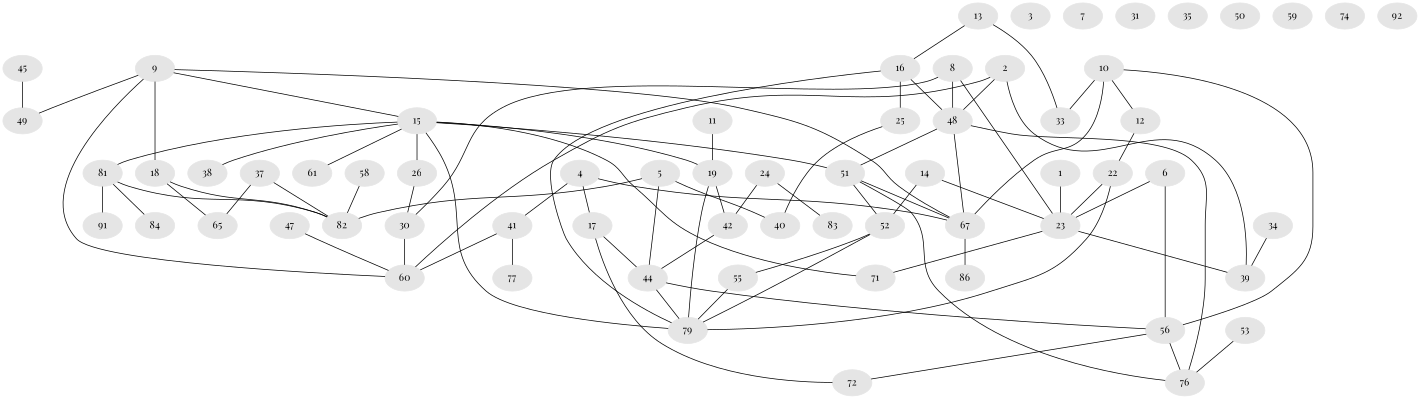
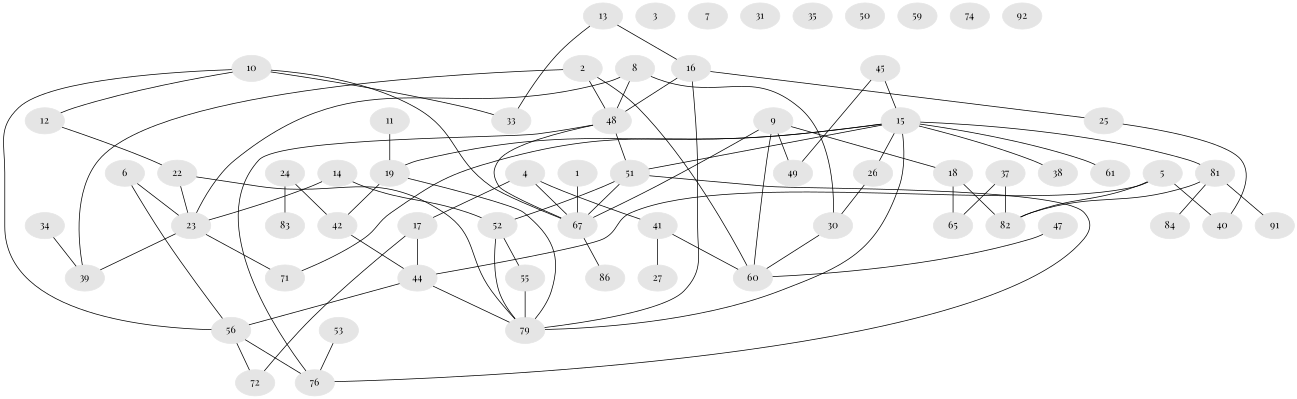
edge "9" -- "15": now "45" -- "15"
node "58": removed
edge "1" -- "23": now "1" -- "67"
node "77": label "77" -> "27"
